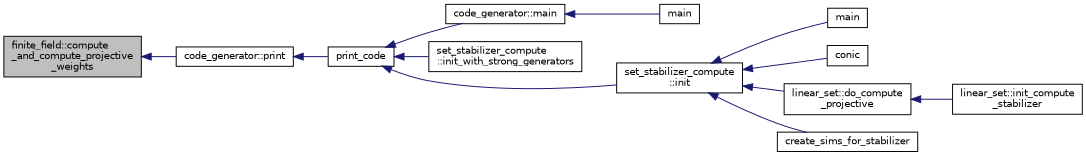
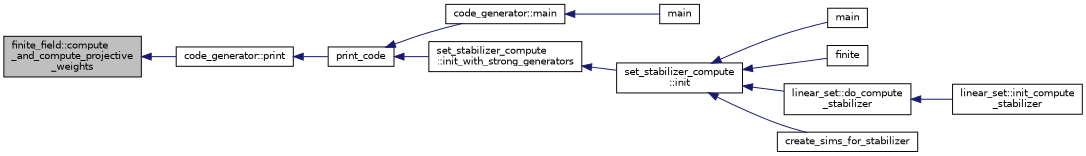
node "conic": label "conic" -> "finite"
edge "set_stabilizer_compute ::init" -> "print_code": now "set_stabilizer_compute ::init" -> "set_stabilizer_compute ::init_with_strong_generators"
node "linear_set::do_compute _projective": label "linear_set::do_compute _projective" -> "linear_set::do_compute _stabilizer"
